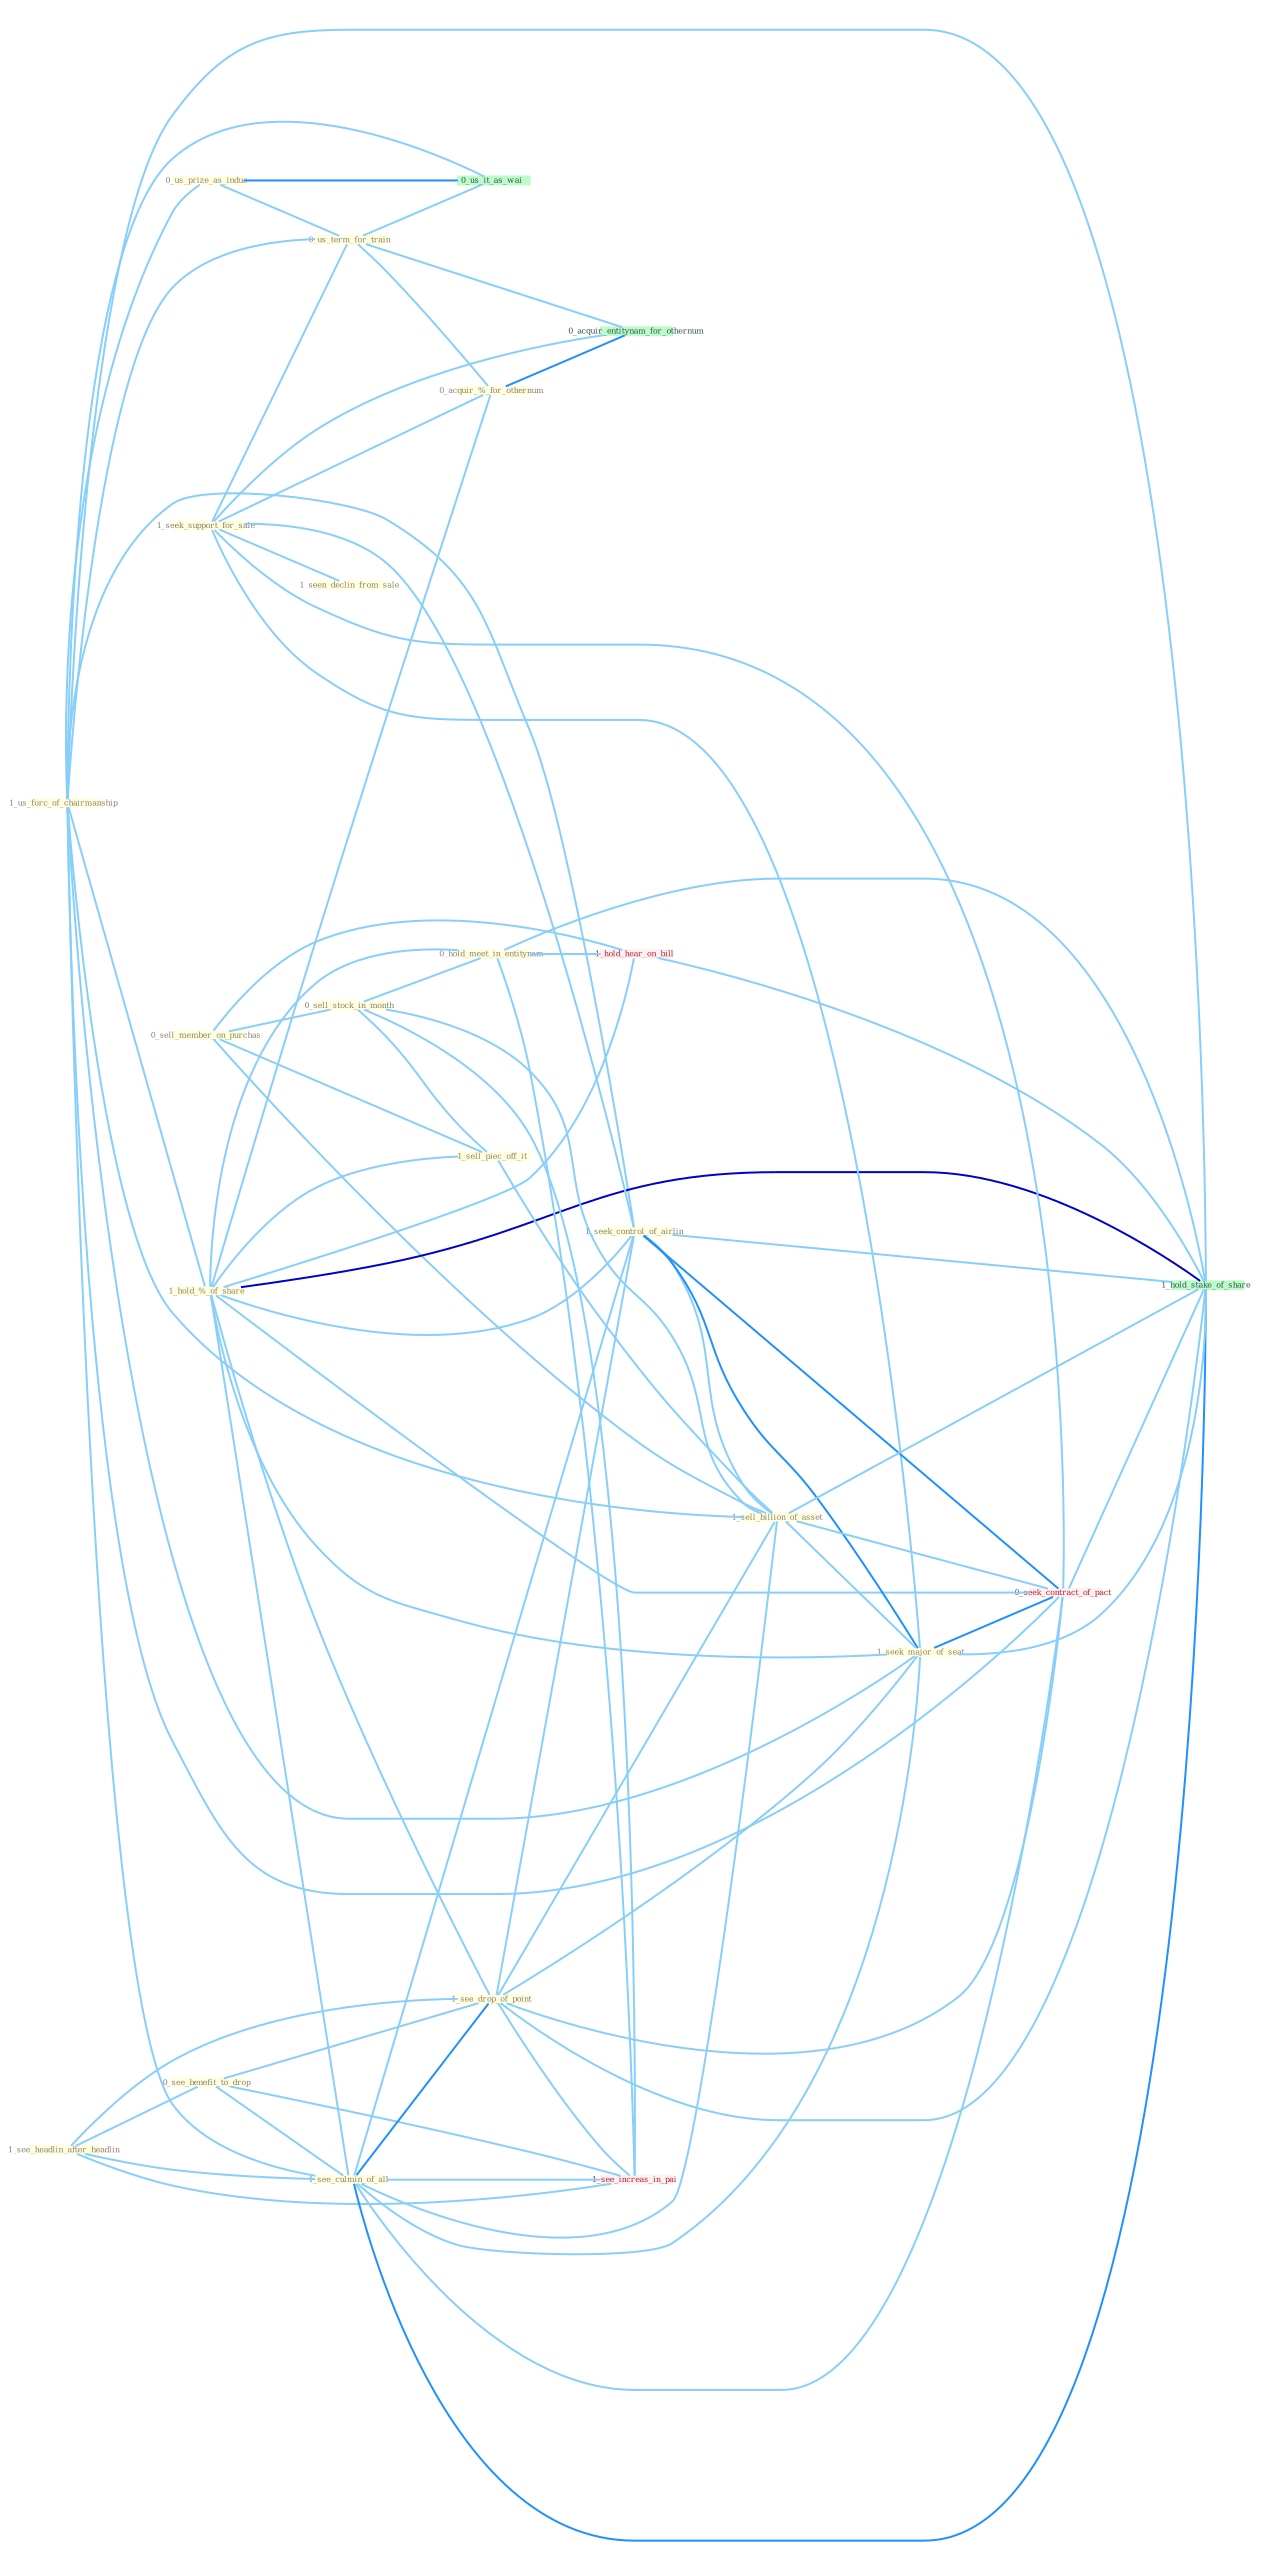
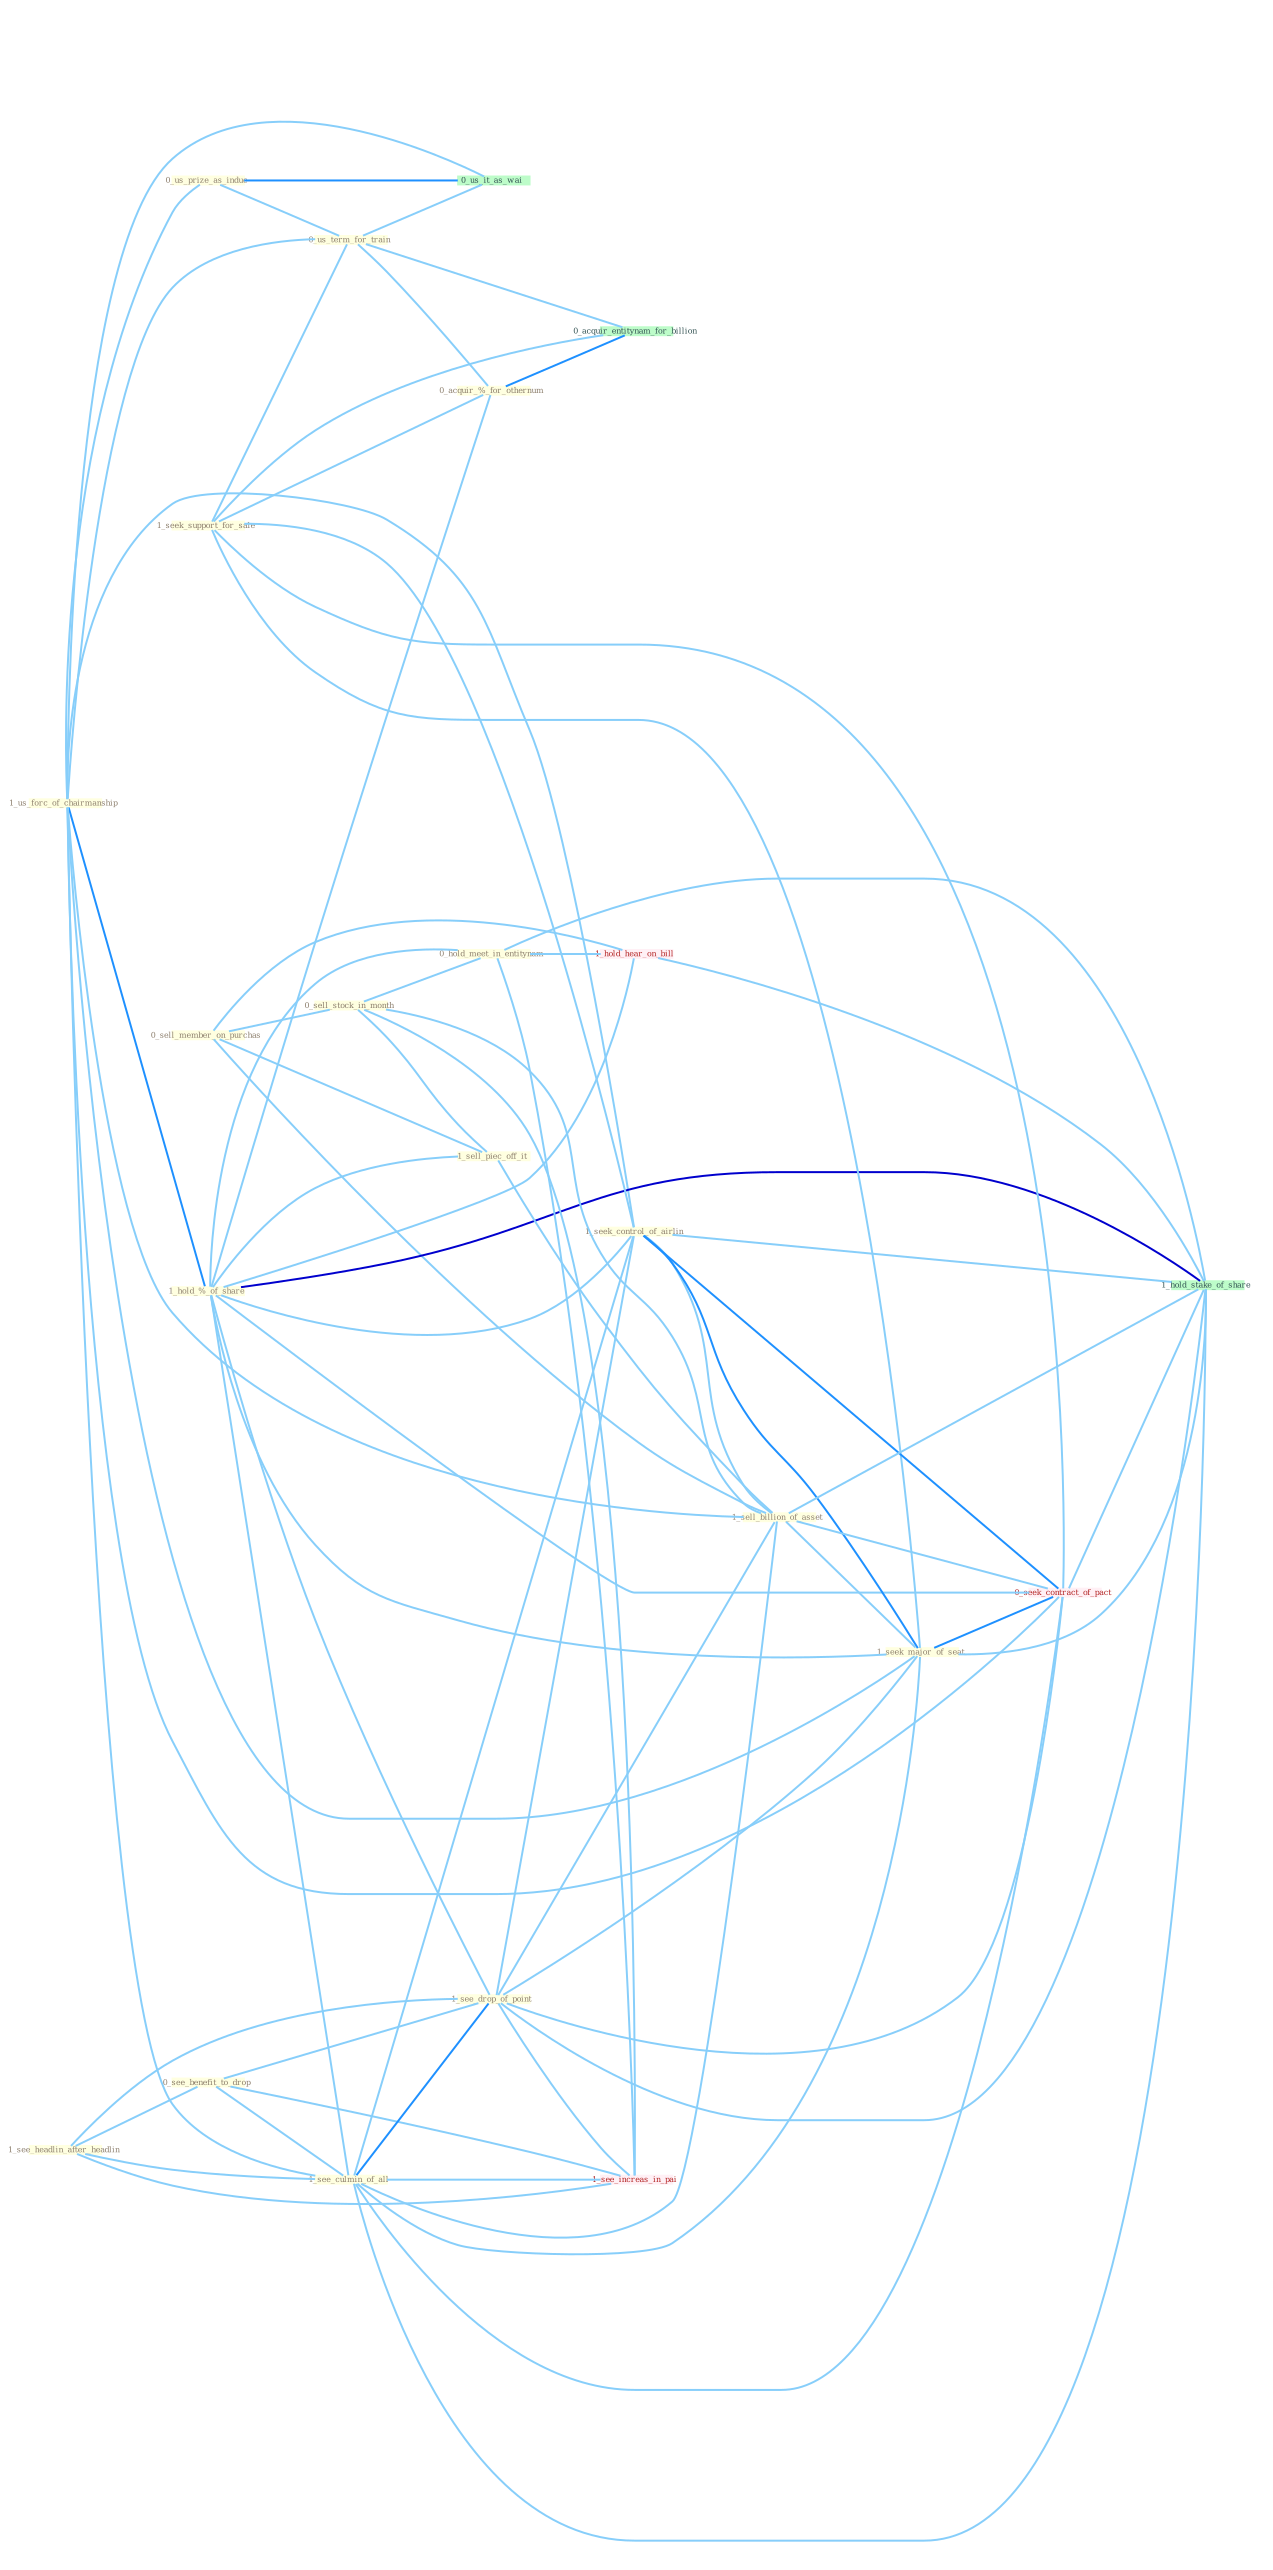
edge "1_us_forc_of_chairmanship" -- "1_hold_stake_of_share": removed
node "0_acquir_entitynam_for_othernum": label "0_acquir_entitynam_for_othernum" -> "0_acquir_entitynam_for_billion"
node "1_seen_declin_from_sale": removed
edge "1_us_forc_of_chairmanship" -- "1_hold_%_of_share": color #87cefa -> #1e90ff
edge "1_hold_stake_of_share" -- "1_see_culmin_of_all": color #1e90ff -> #87cefa
